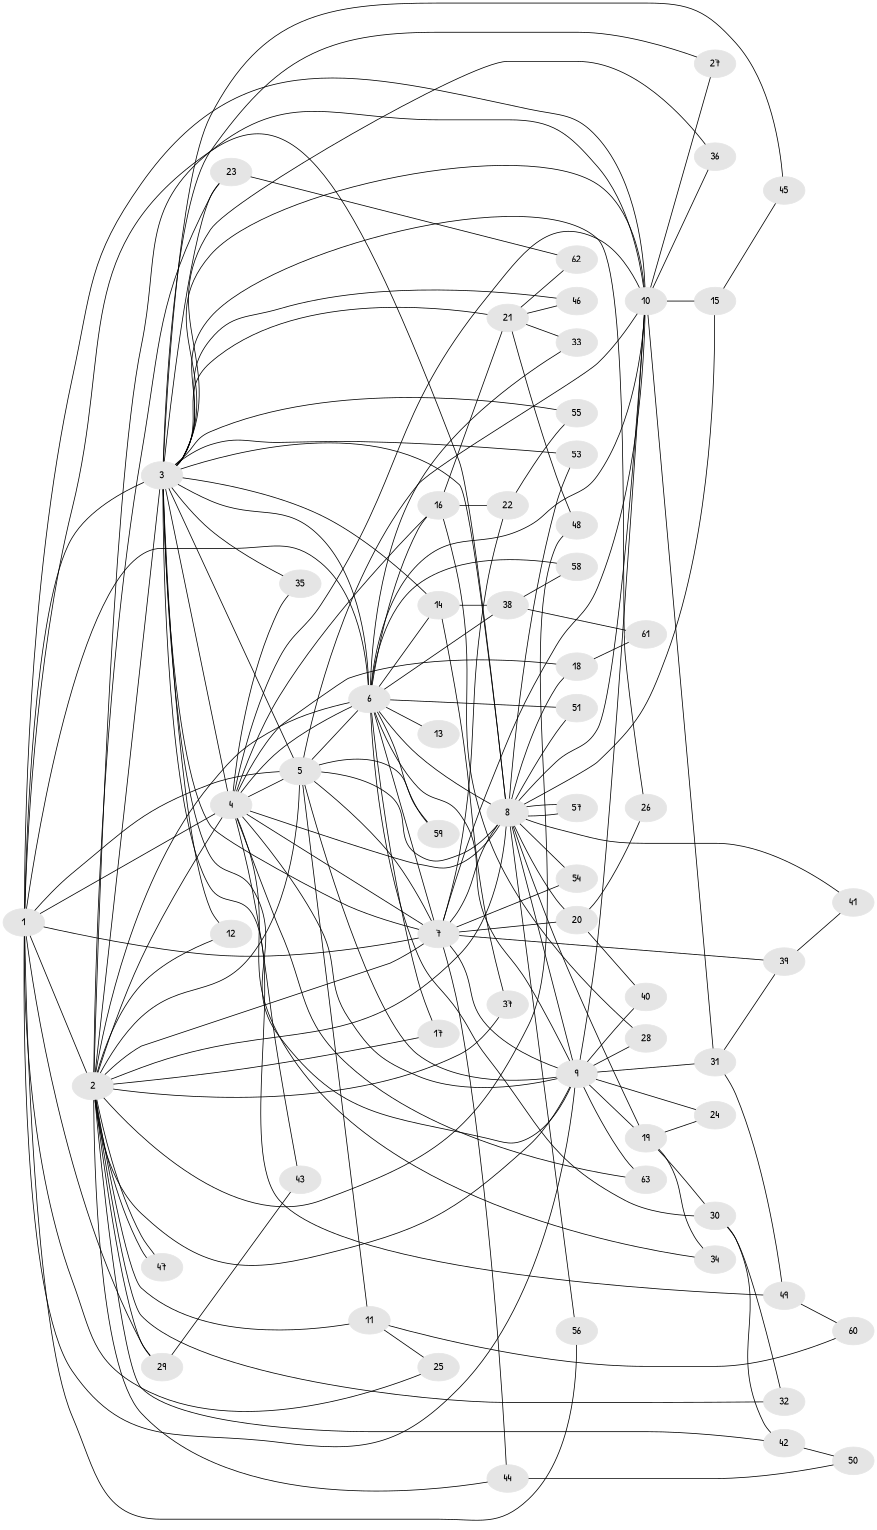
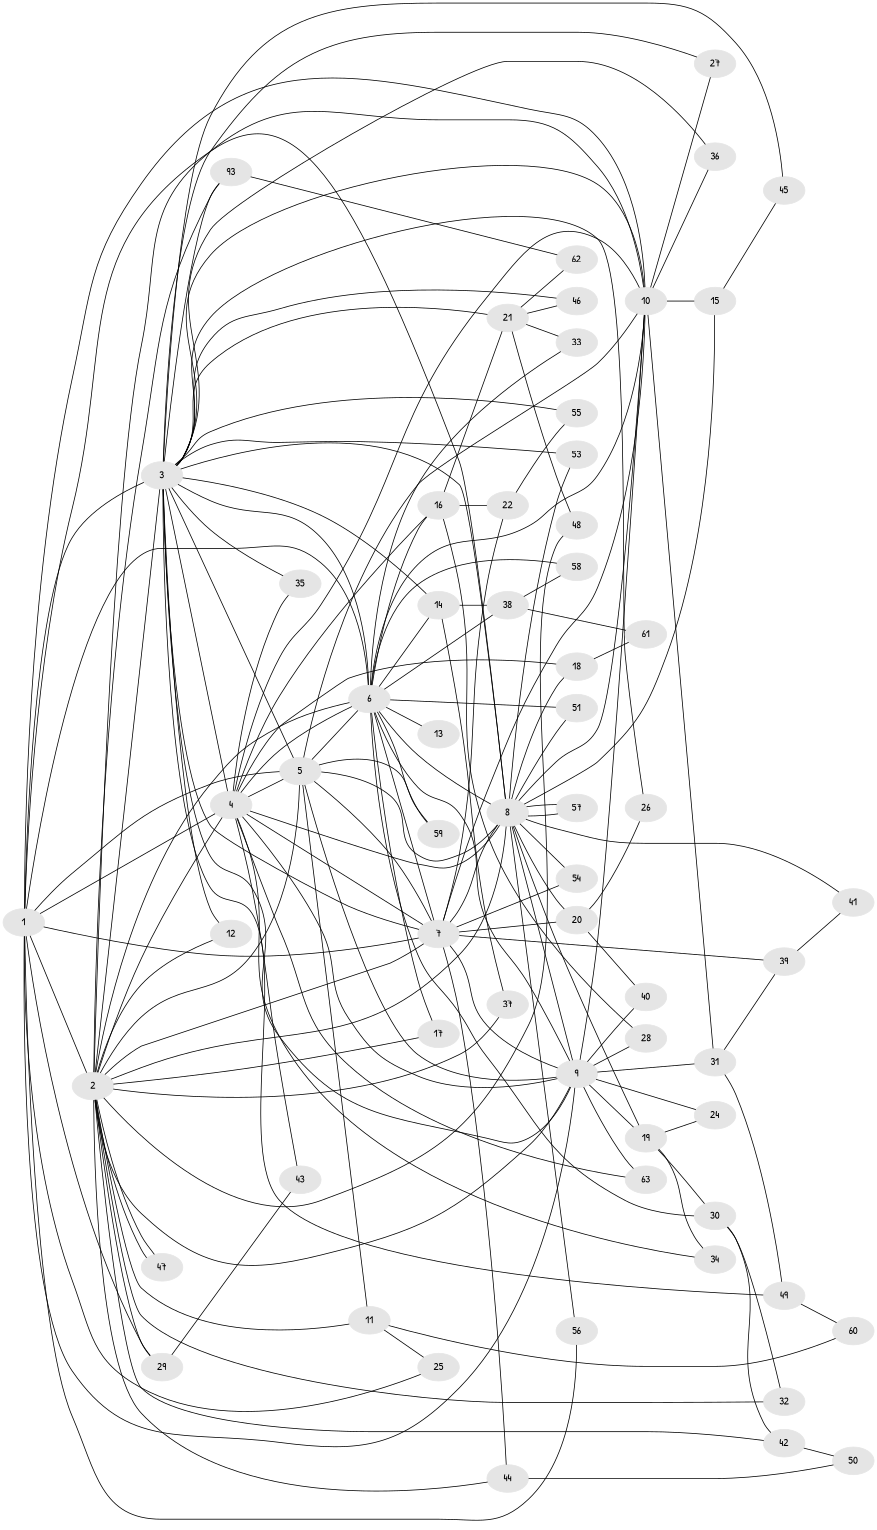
node "23": label "23" -> "93"
